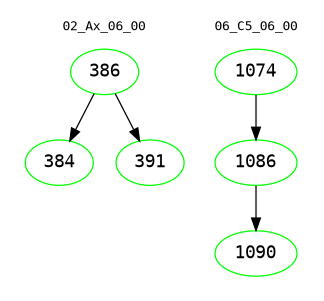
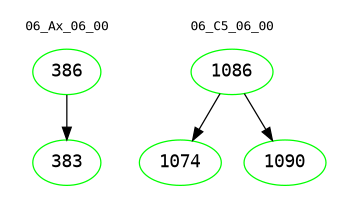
cluster "02_Ax_06_00": label "02_Ax_06_00" -> "06_Ax_06_00"
edge "1074" -> "1086": reversed
node "384": label "384" -> "383"
node "391": removed
